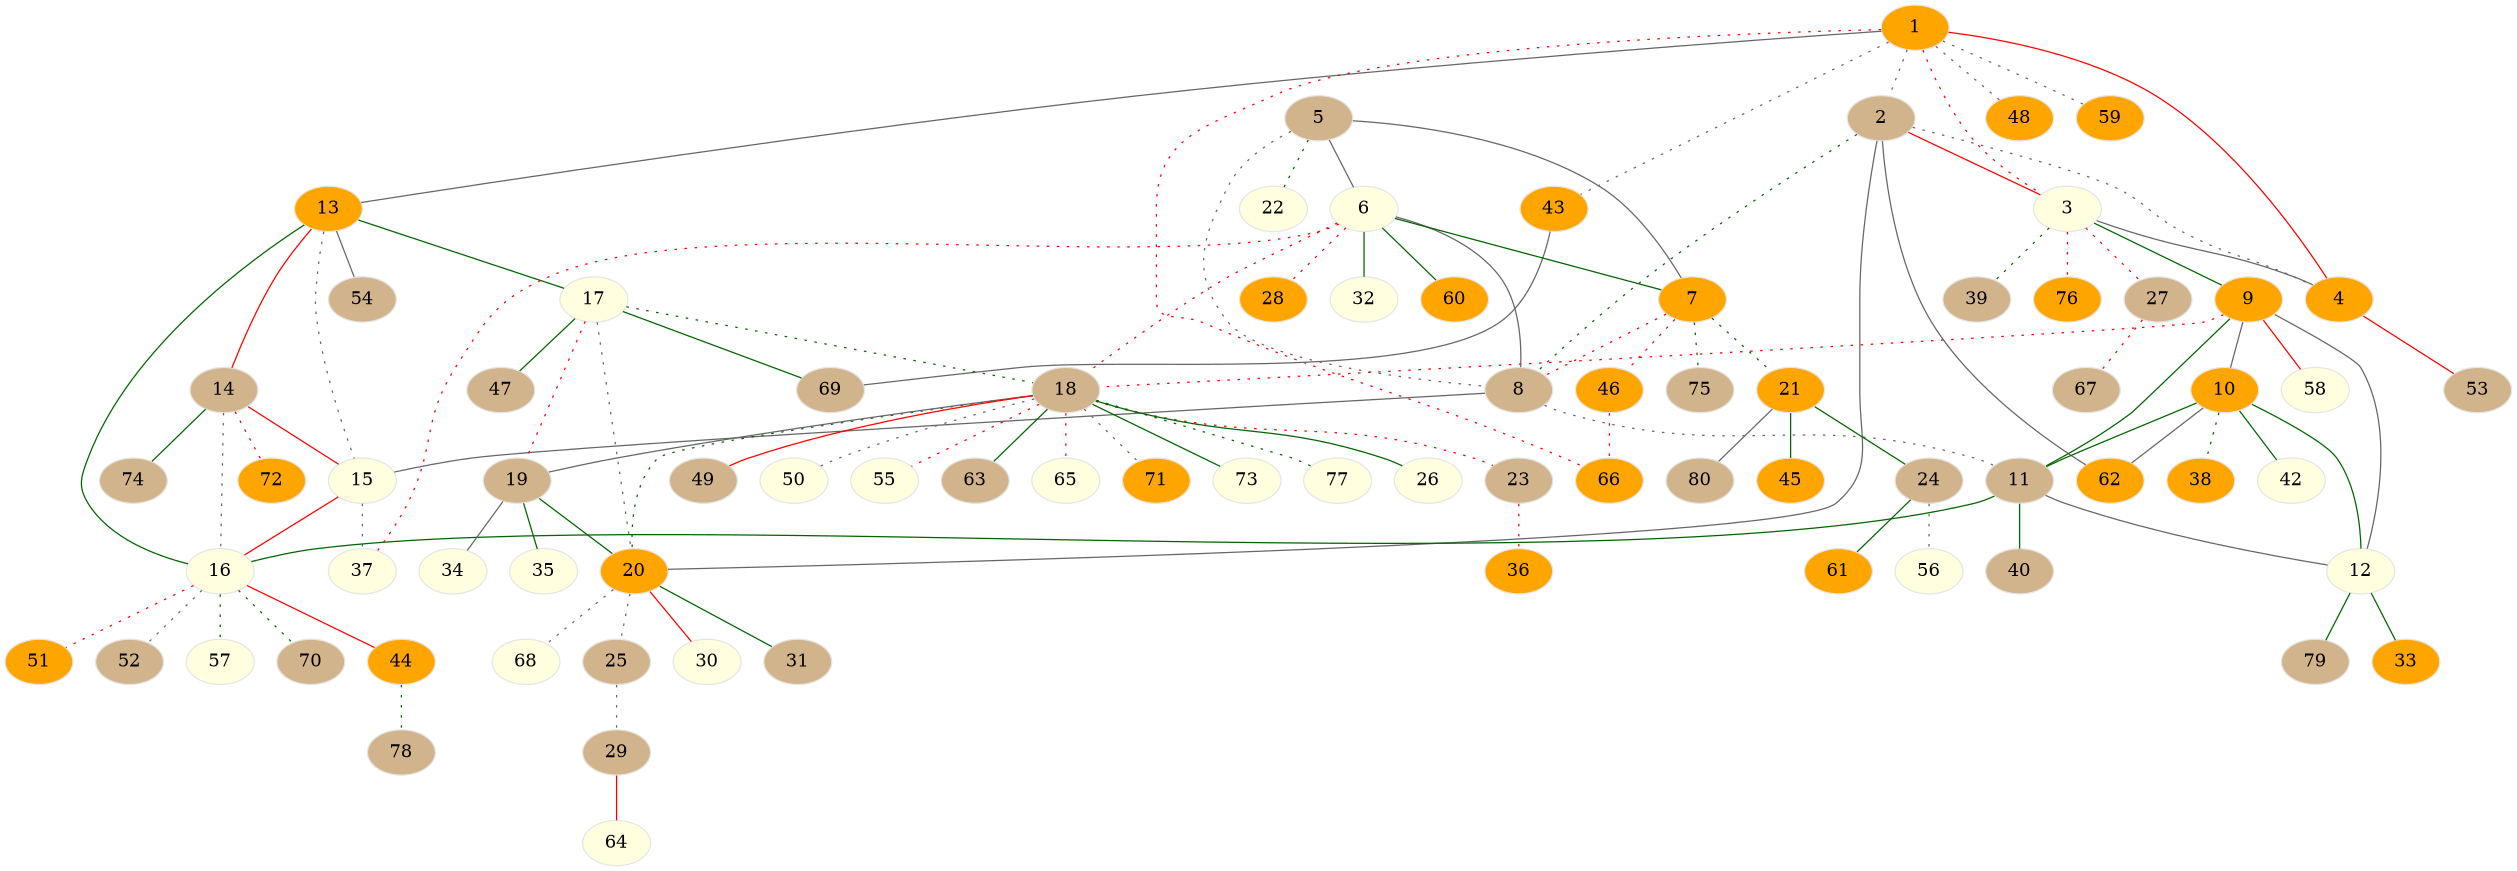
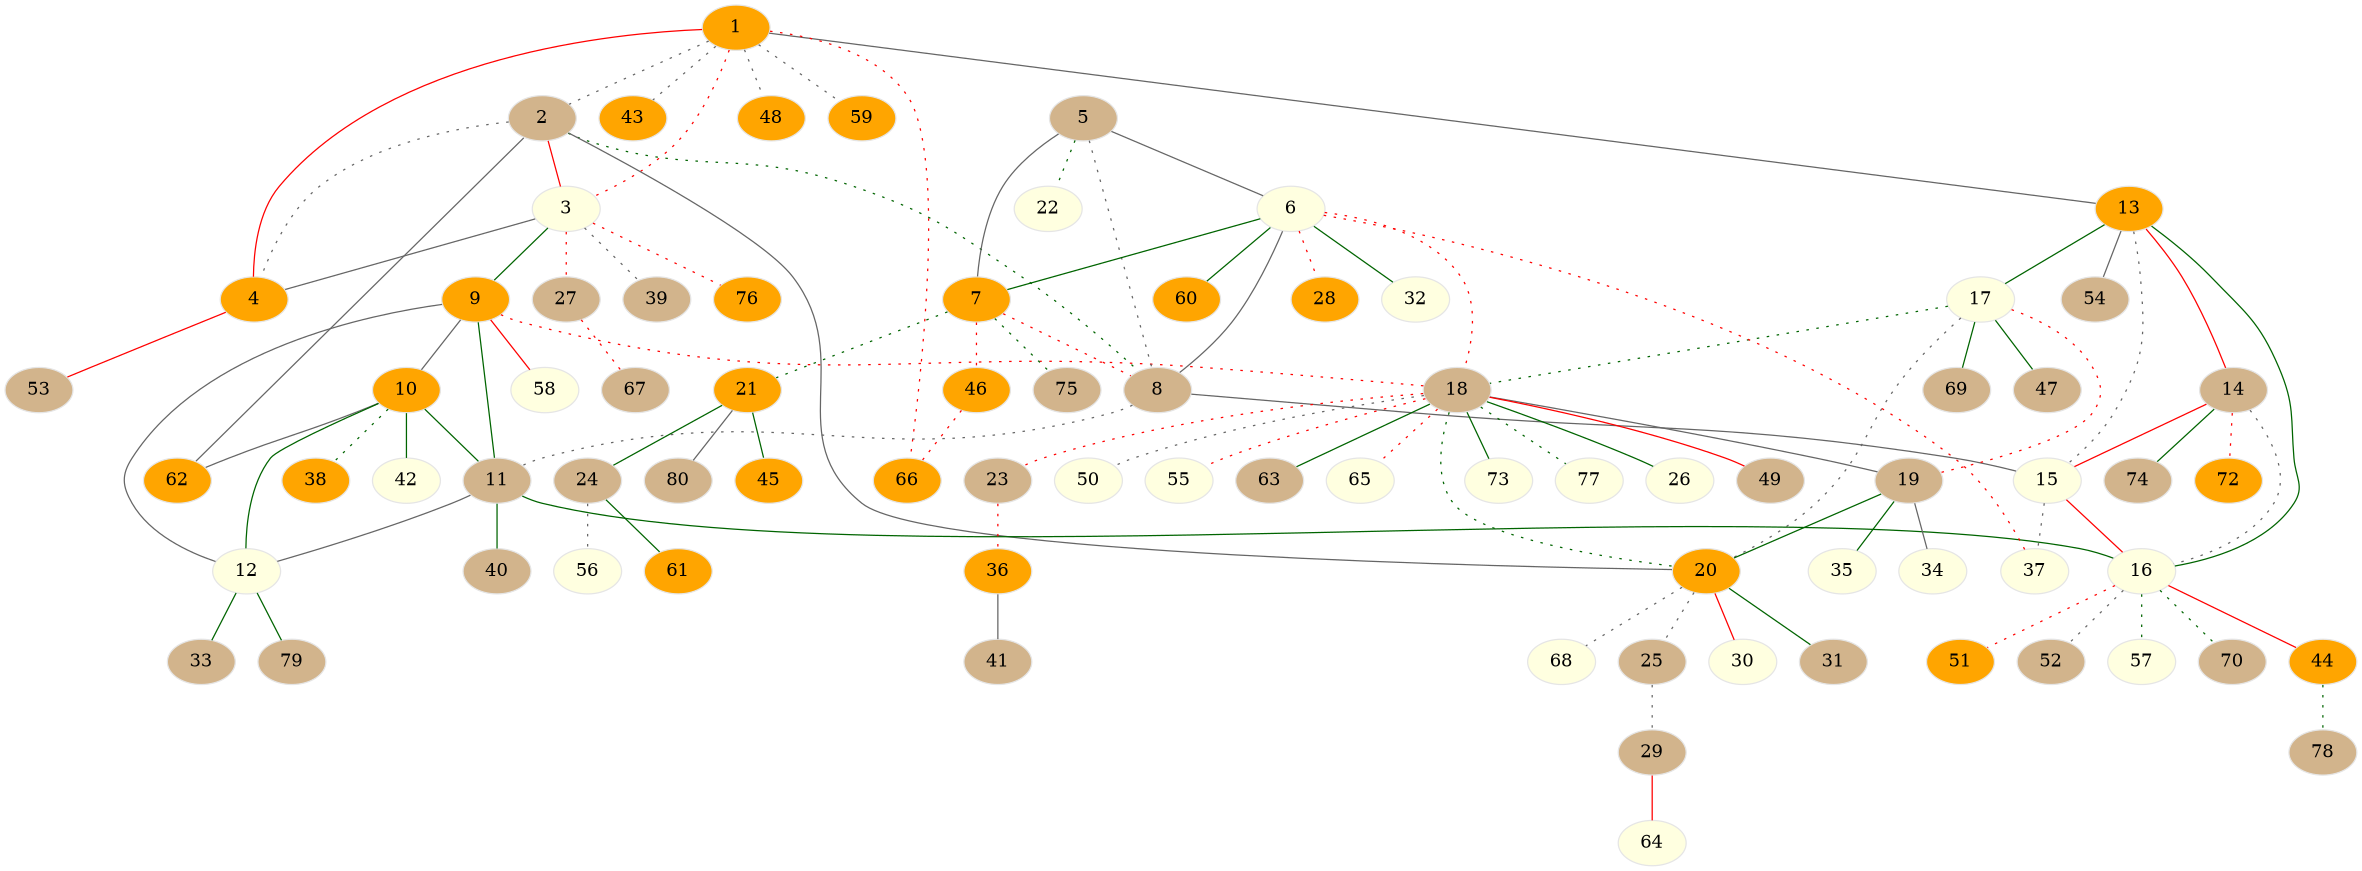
edge "3" -- "39": color darkgreen -> gray40
edge "43" -- "69": removed
node "71": removed
node "41": added
node "33": fillcolor orange -> tan
